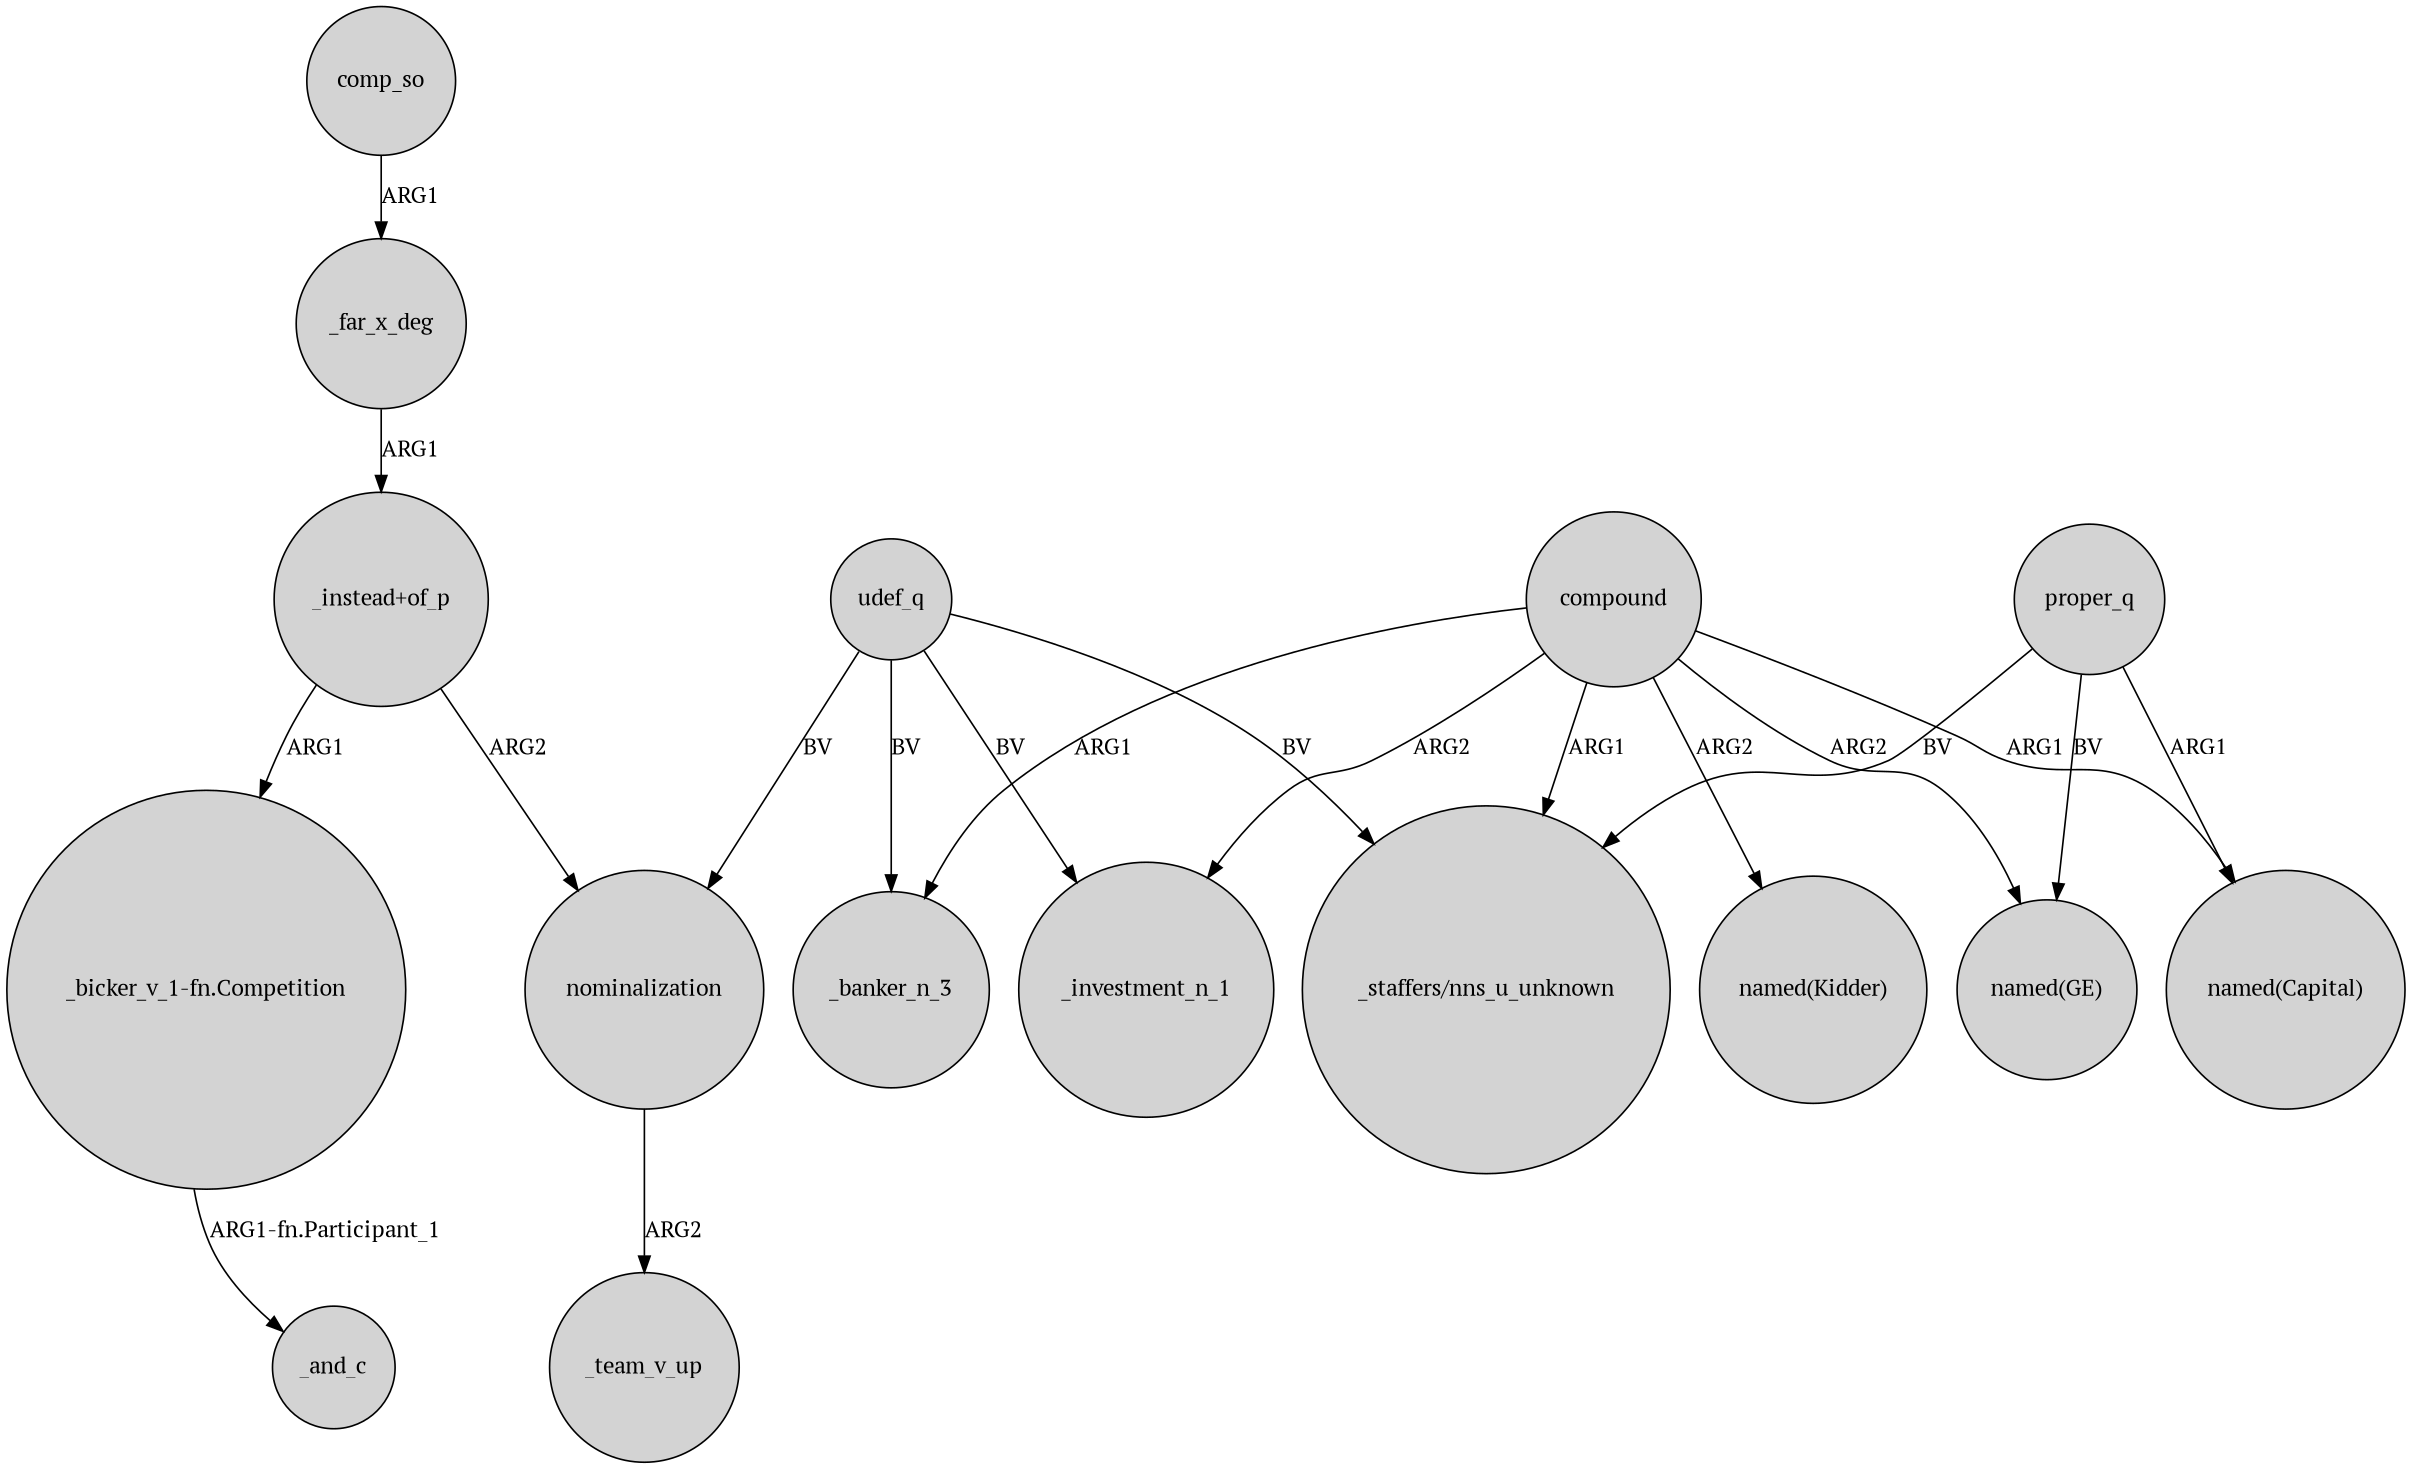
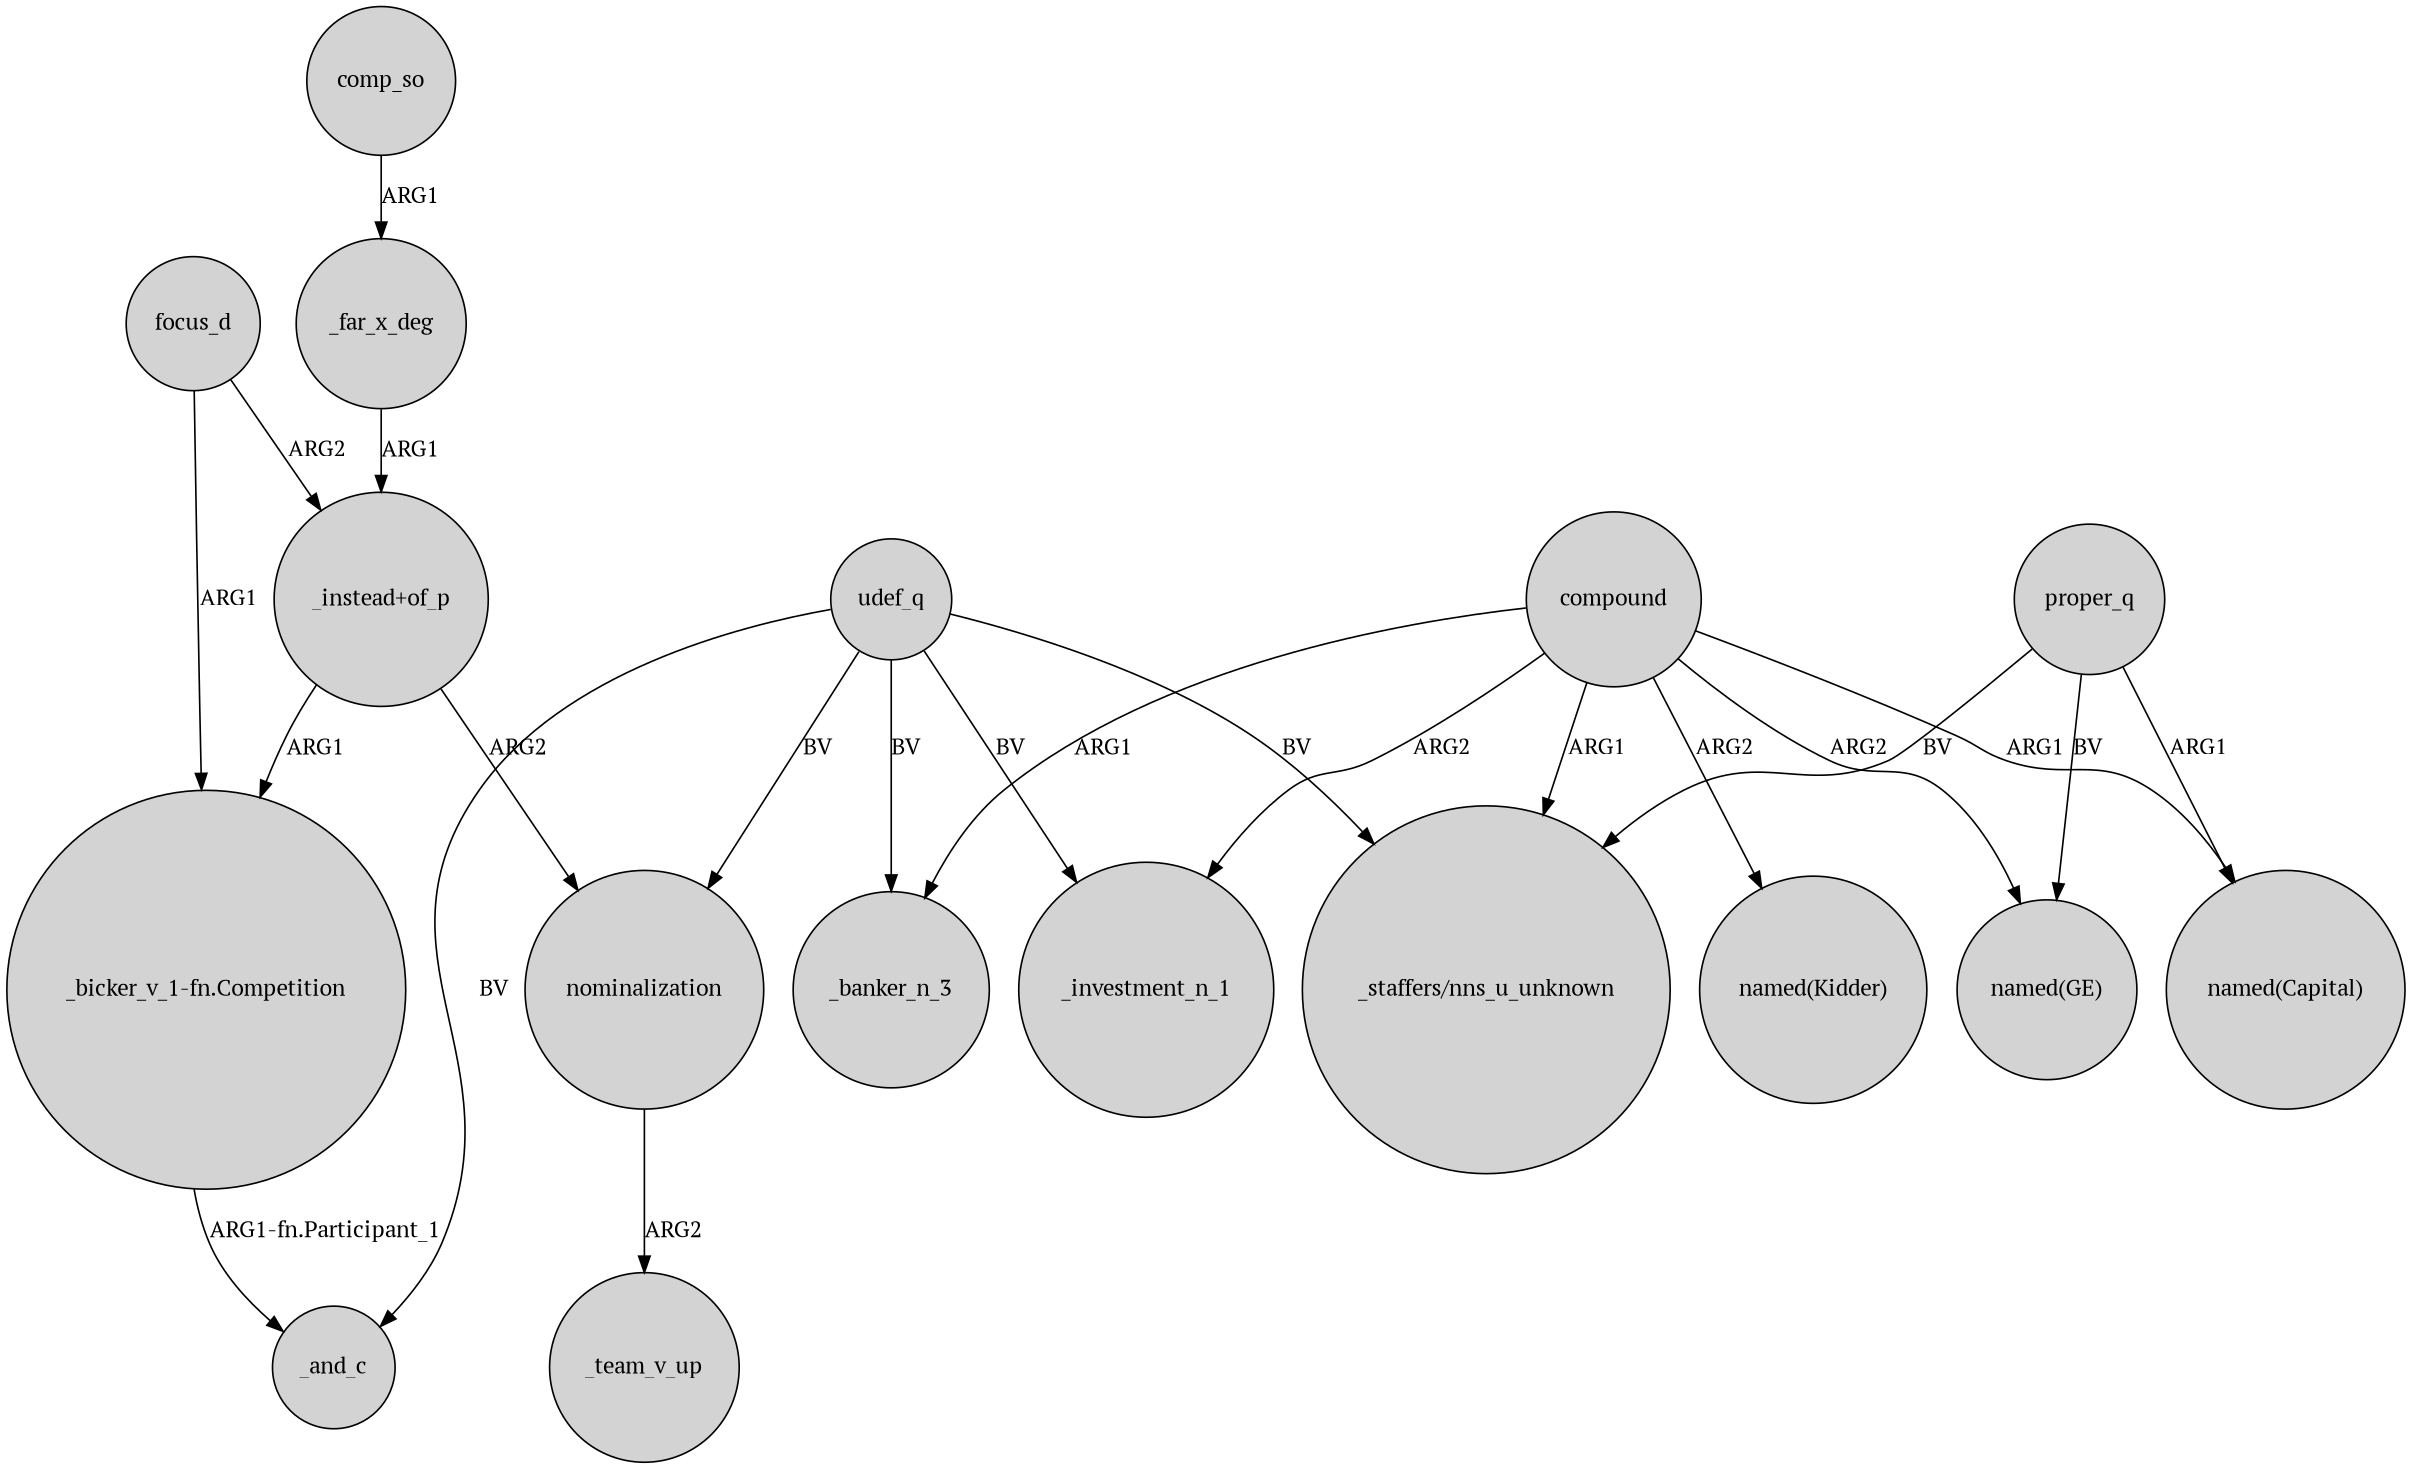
node "focus_d": added
edge "udef_q" -> "_and_c": added, label "BV"
